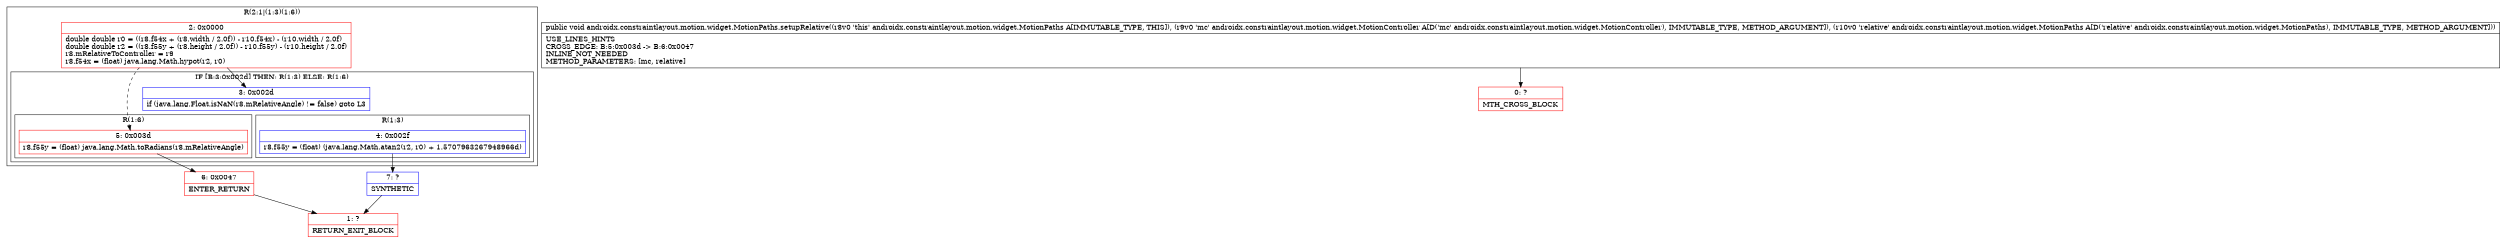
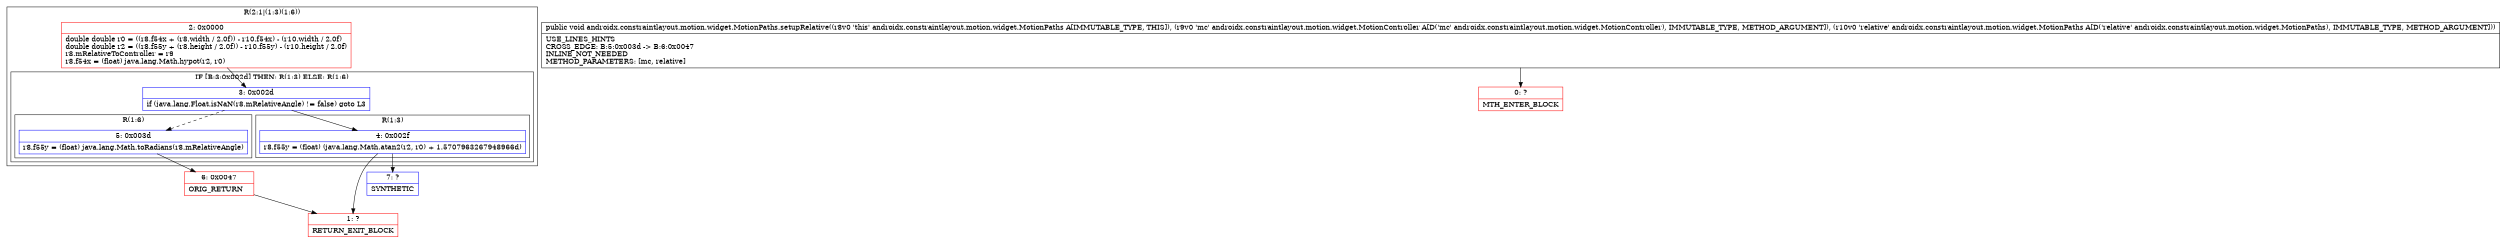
edge "2: 0x0000" -> "5: 0x003d": now "3: 0x002d" -> "5: 0x003d"
node "0: ?": text "MTH_CROSS_BLOCK" -> "MTH_ENTER_BLOCK"
edge "3: 0x002d" -> "4: 0x002f": added
node "5: 0x003d": color red -> blue
node "6: 0x0047": text "ENTER_RETURN" -> "ORIG_RETURN"
edge "7: ?" -> "1: ?": now "4: 0x002f" -> "1: ?"
